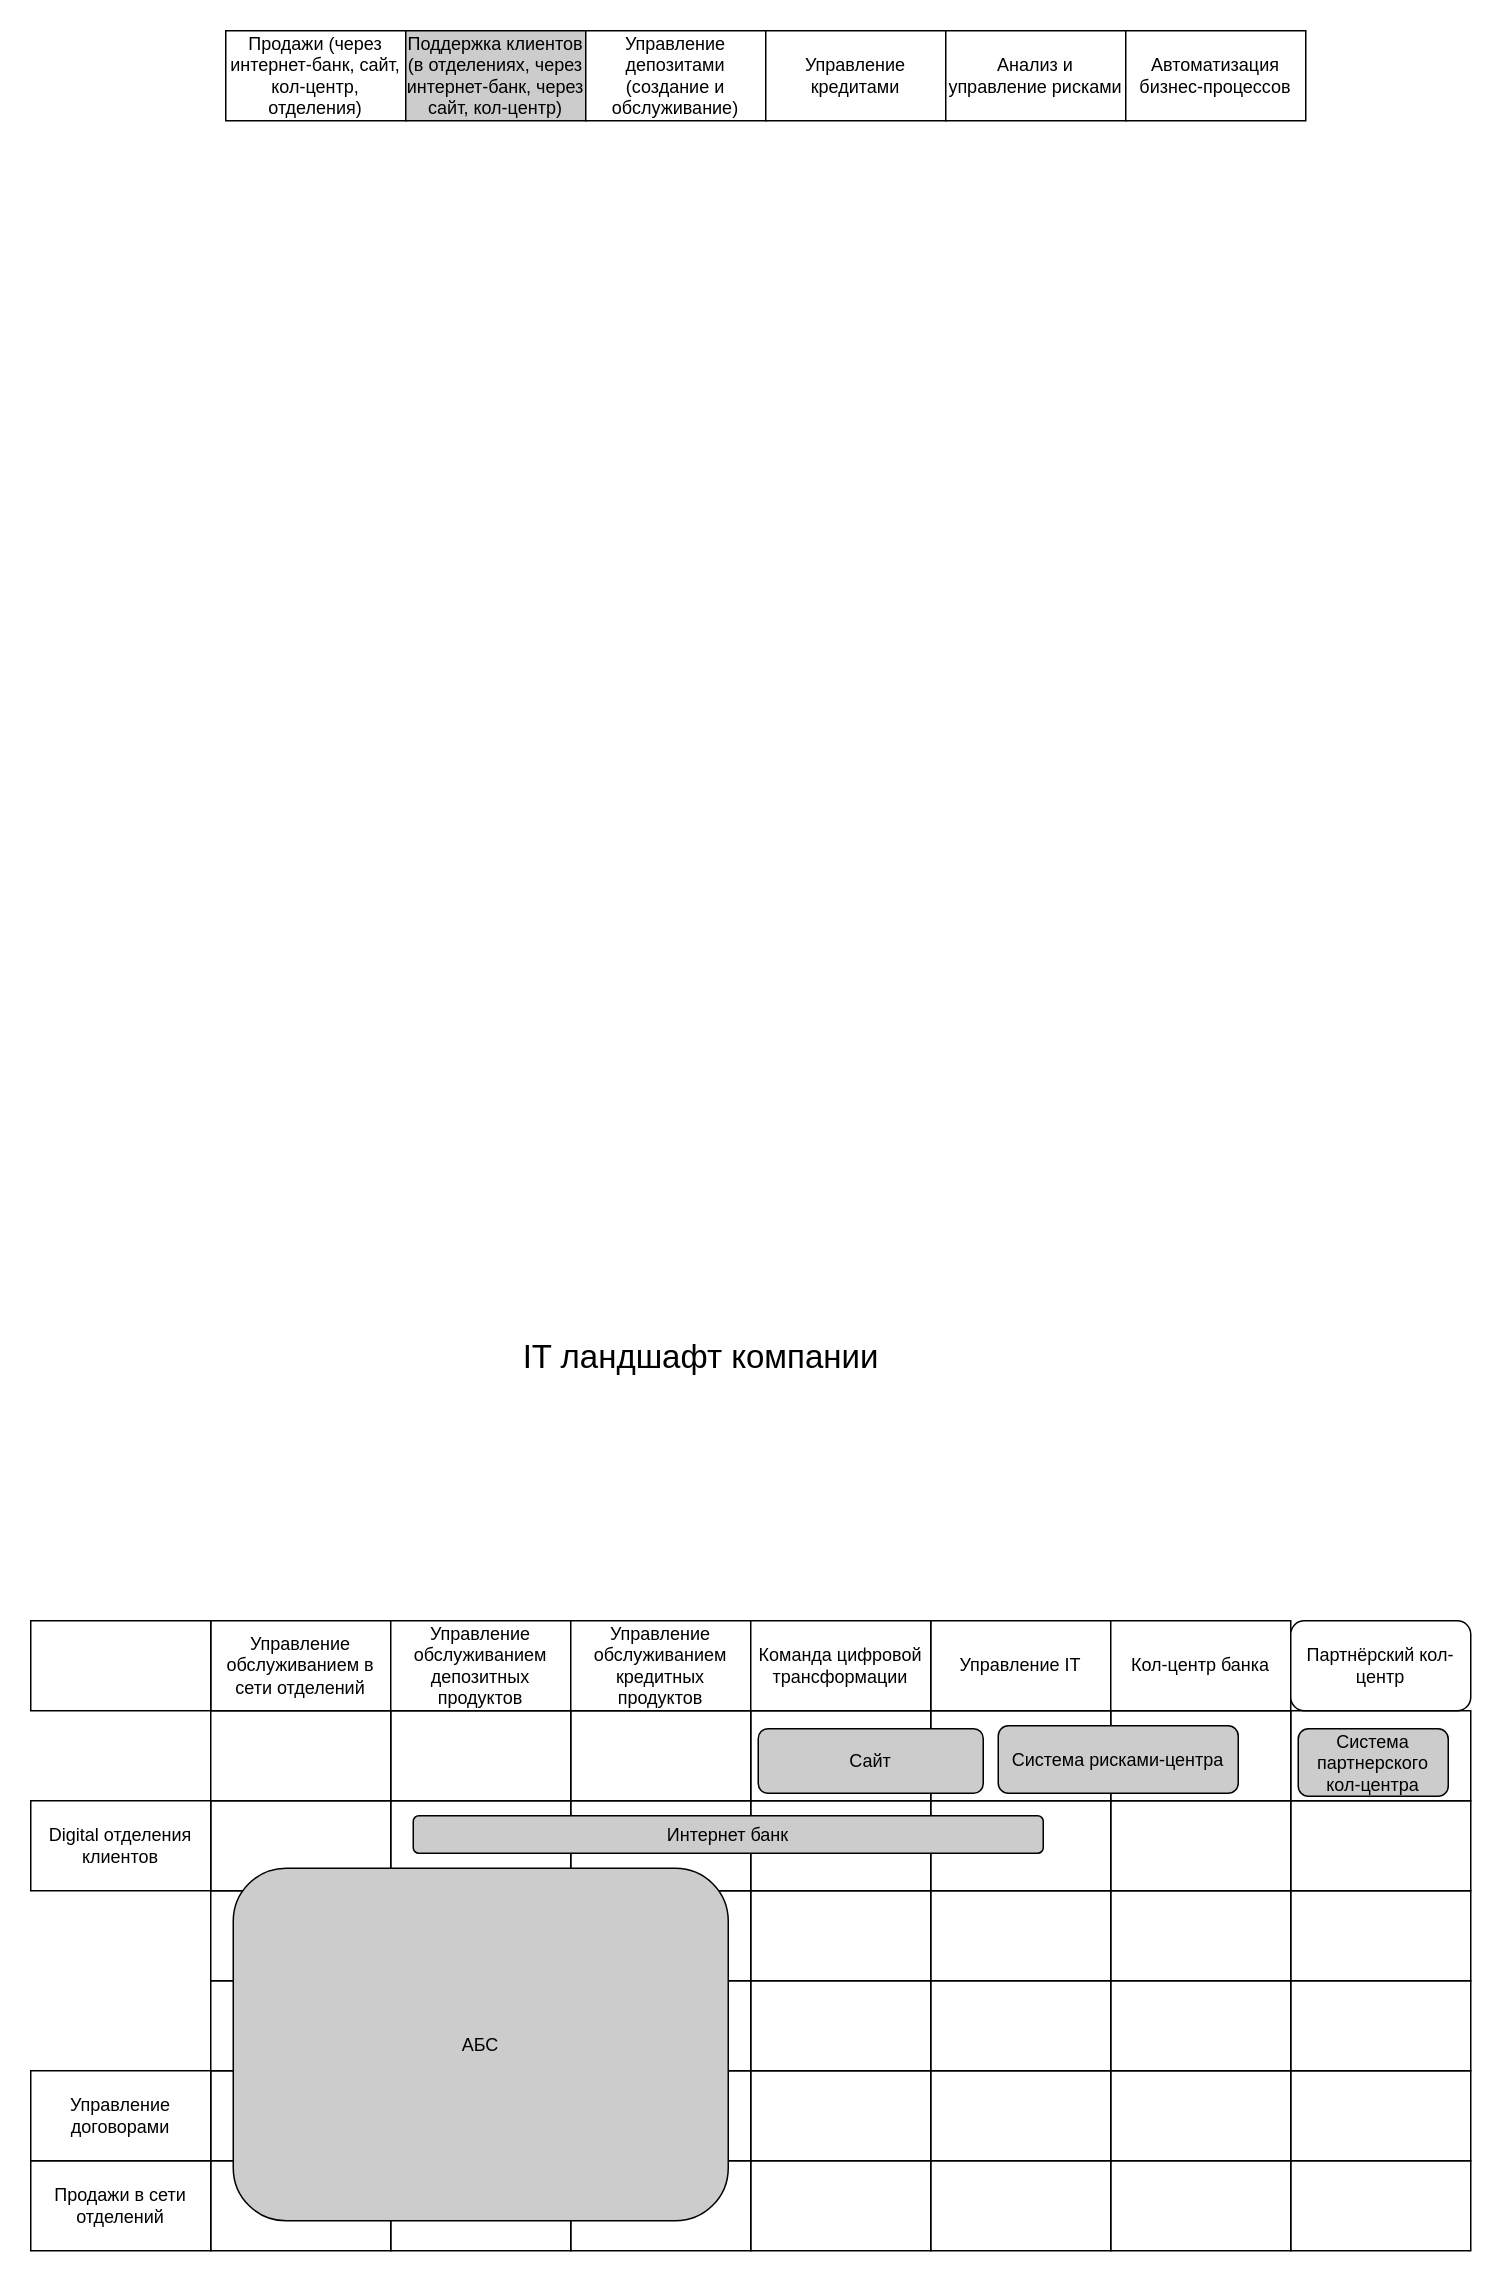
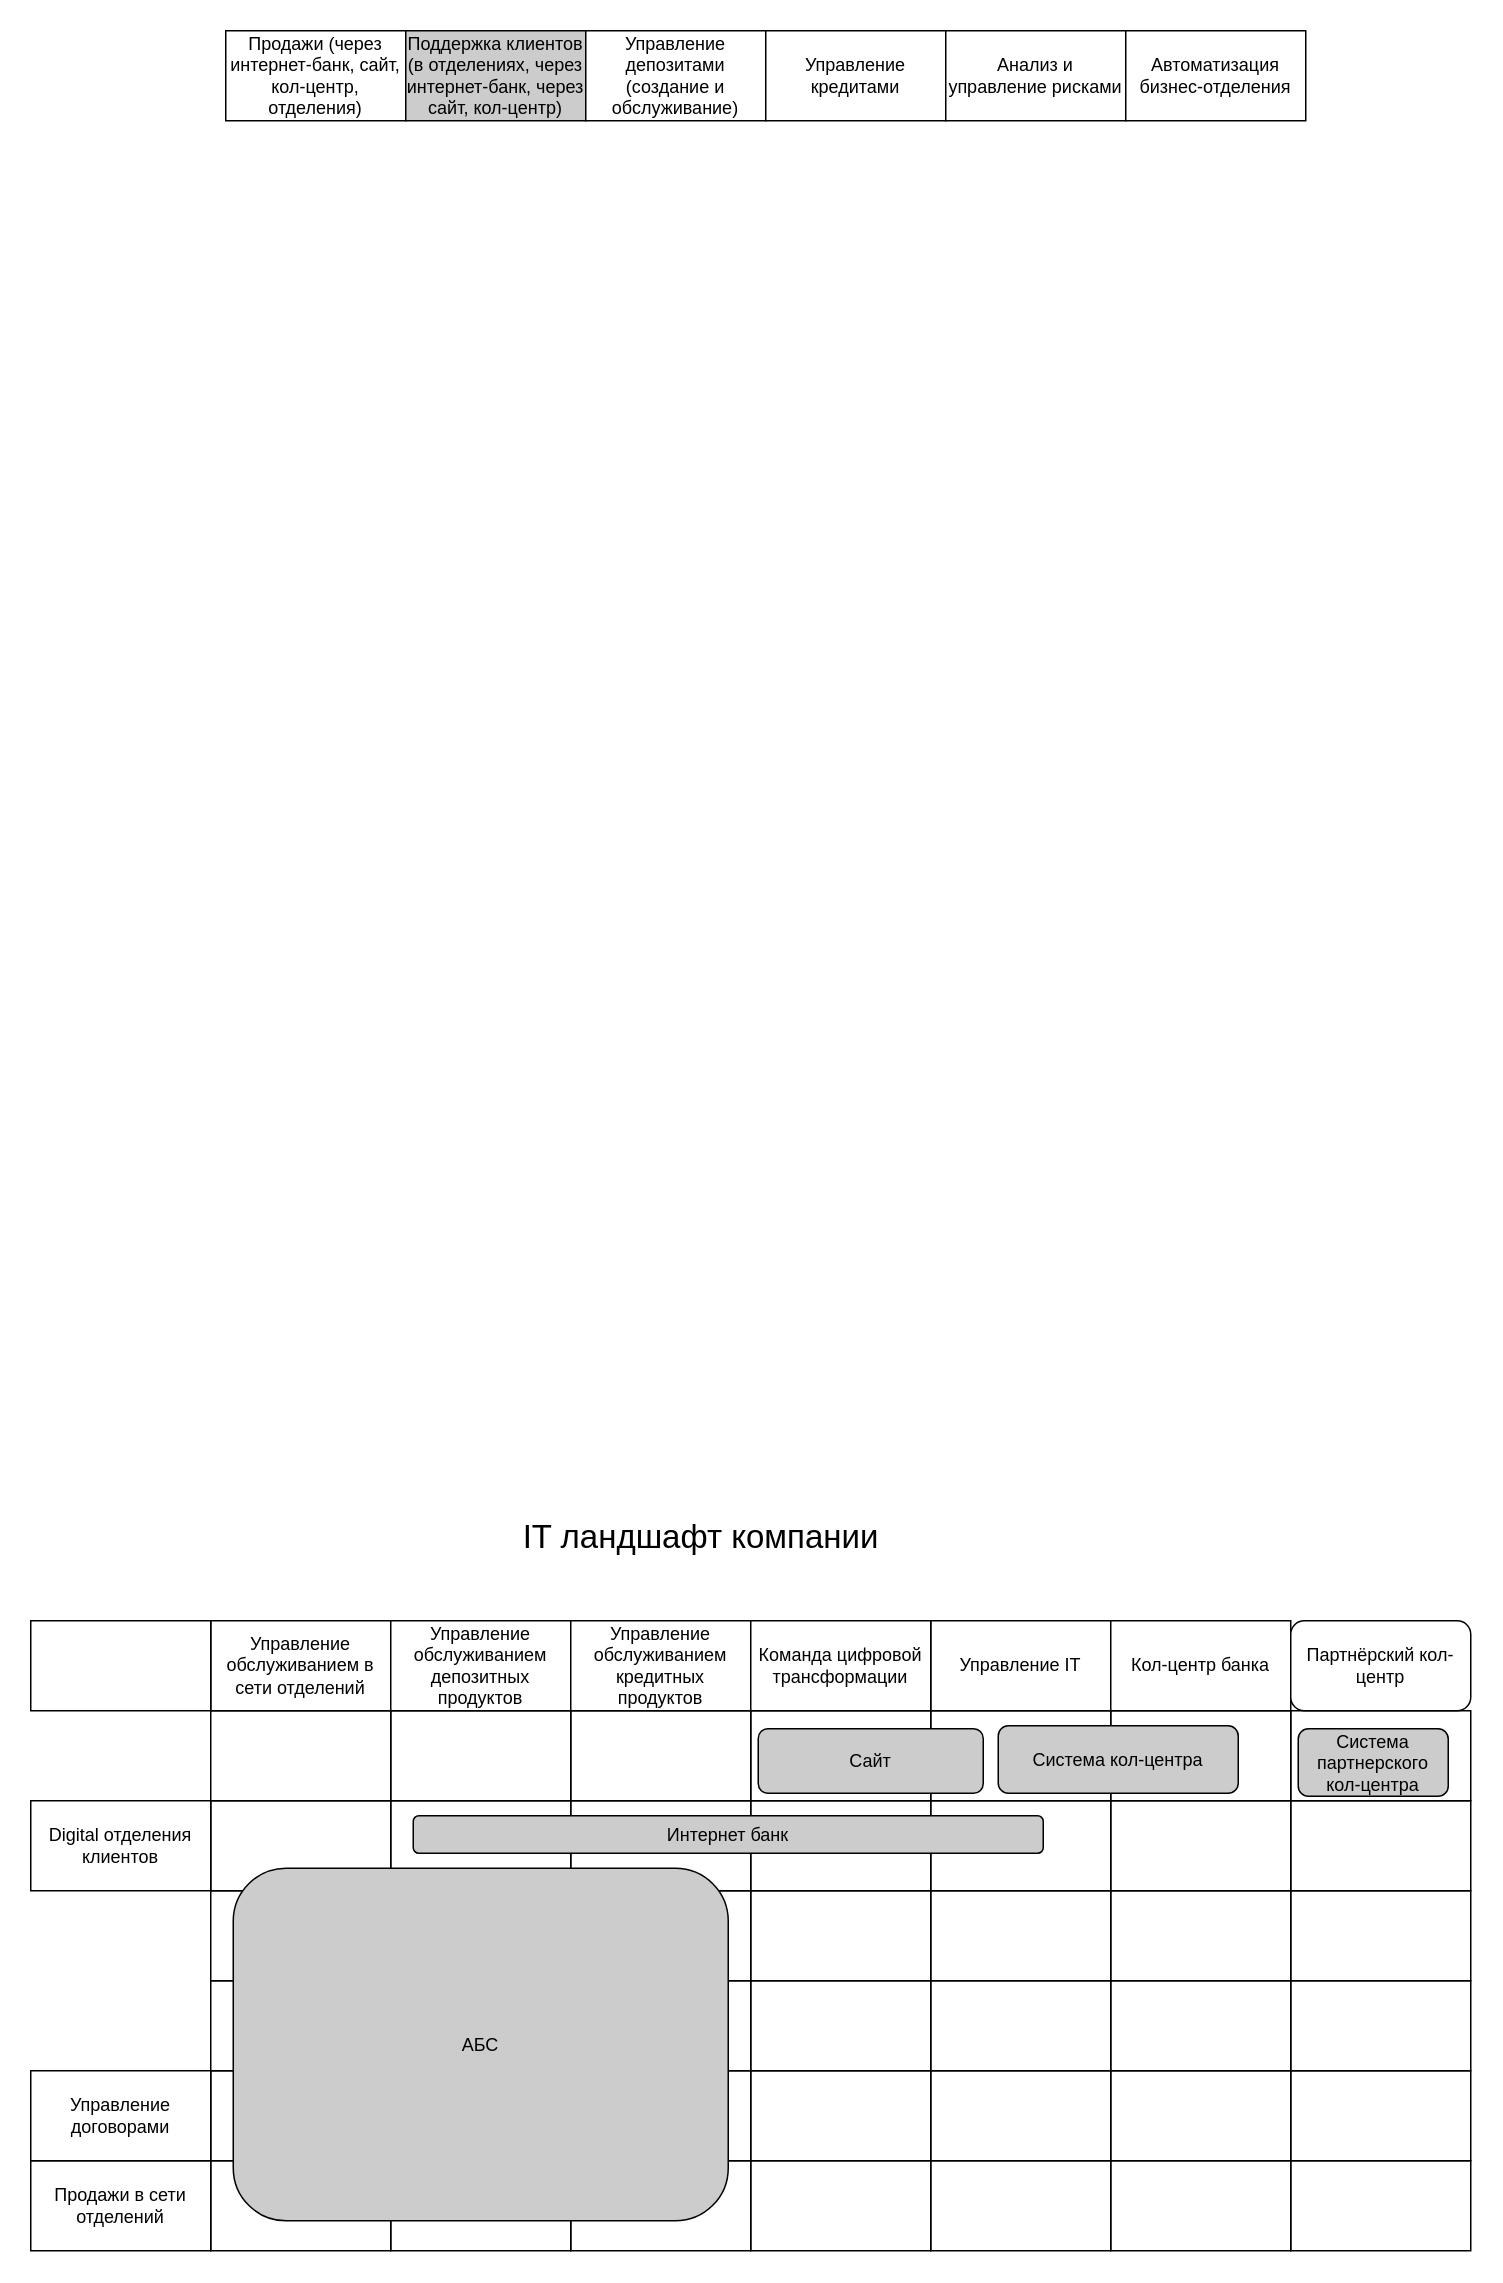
node "Автоматизация бизнес-процессов": label "Автоматизация бизнес-процессов" -> "Автоматизация бизнес-отделения"
node "IT ландшафт компании": moved (701, 1358) -> (701, 1538)
node "Система рисками-центра": label "Система рисками-центра" -> "Система кол-центра"
